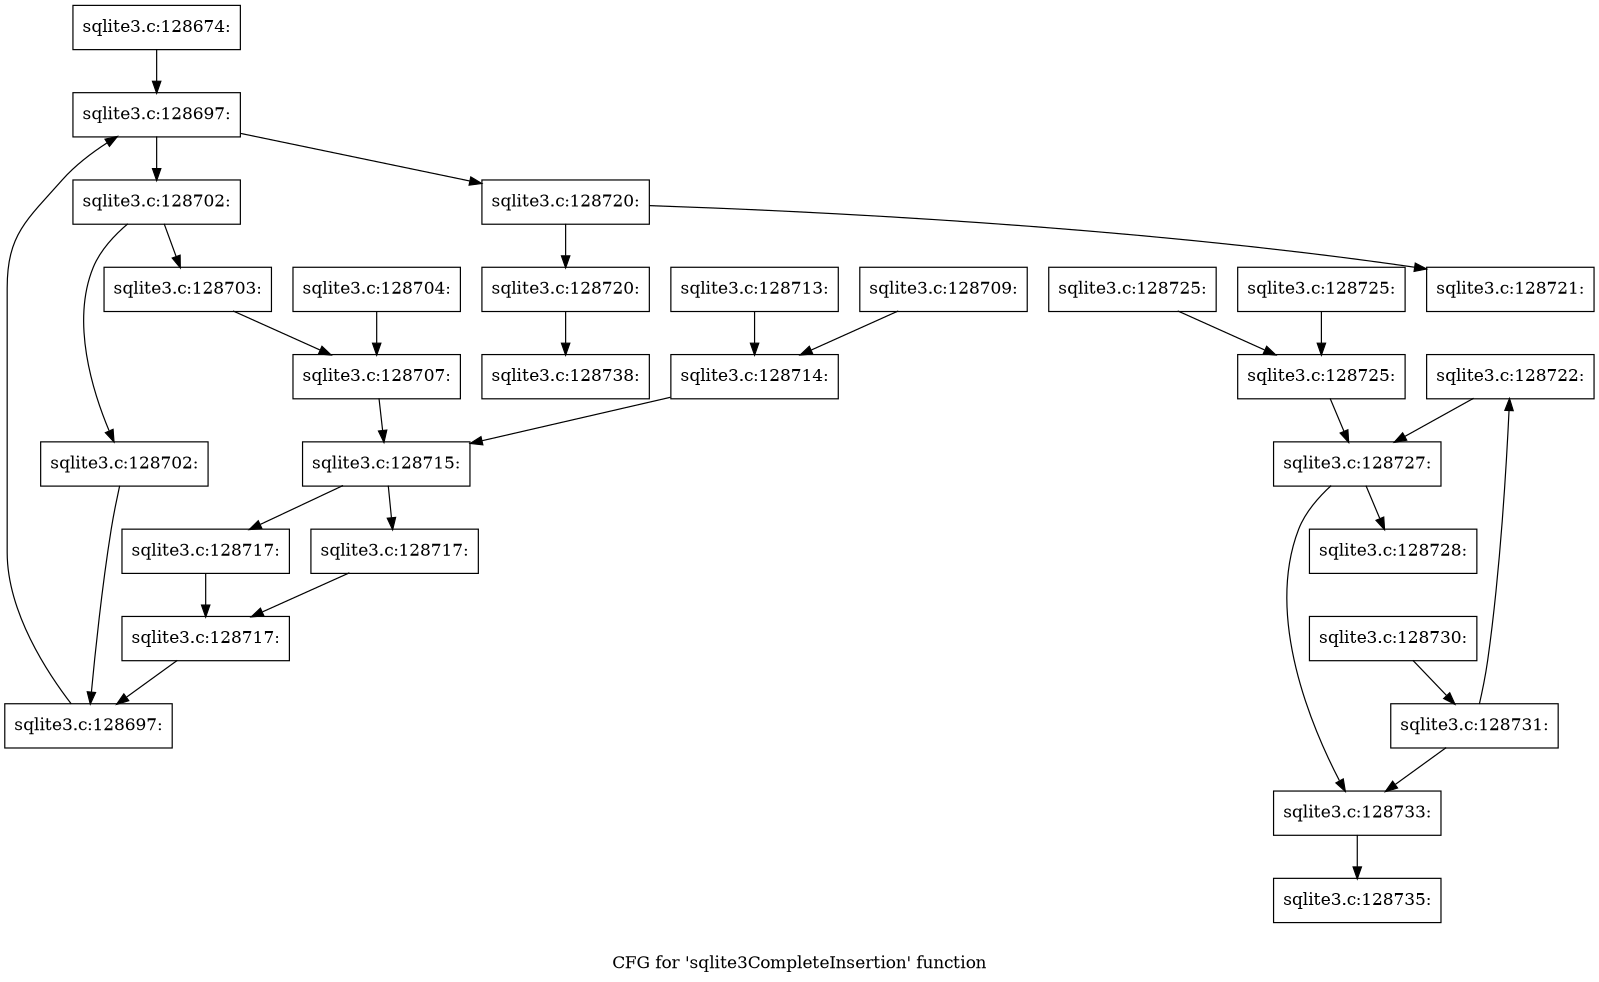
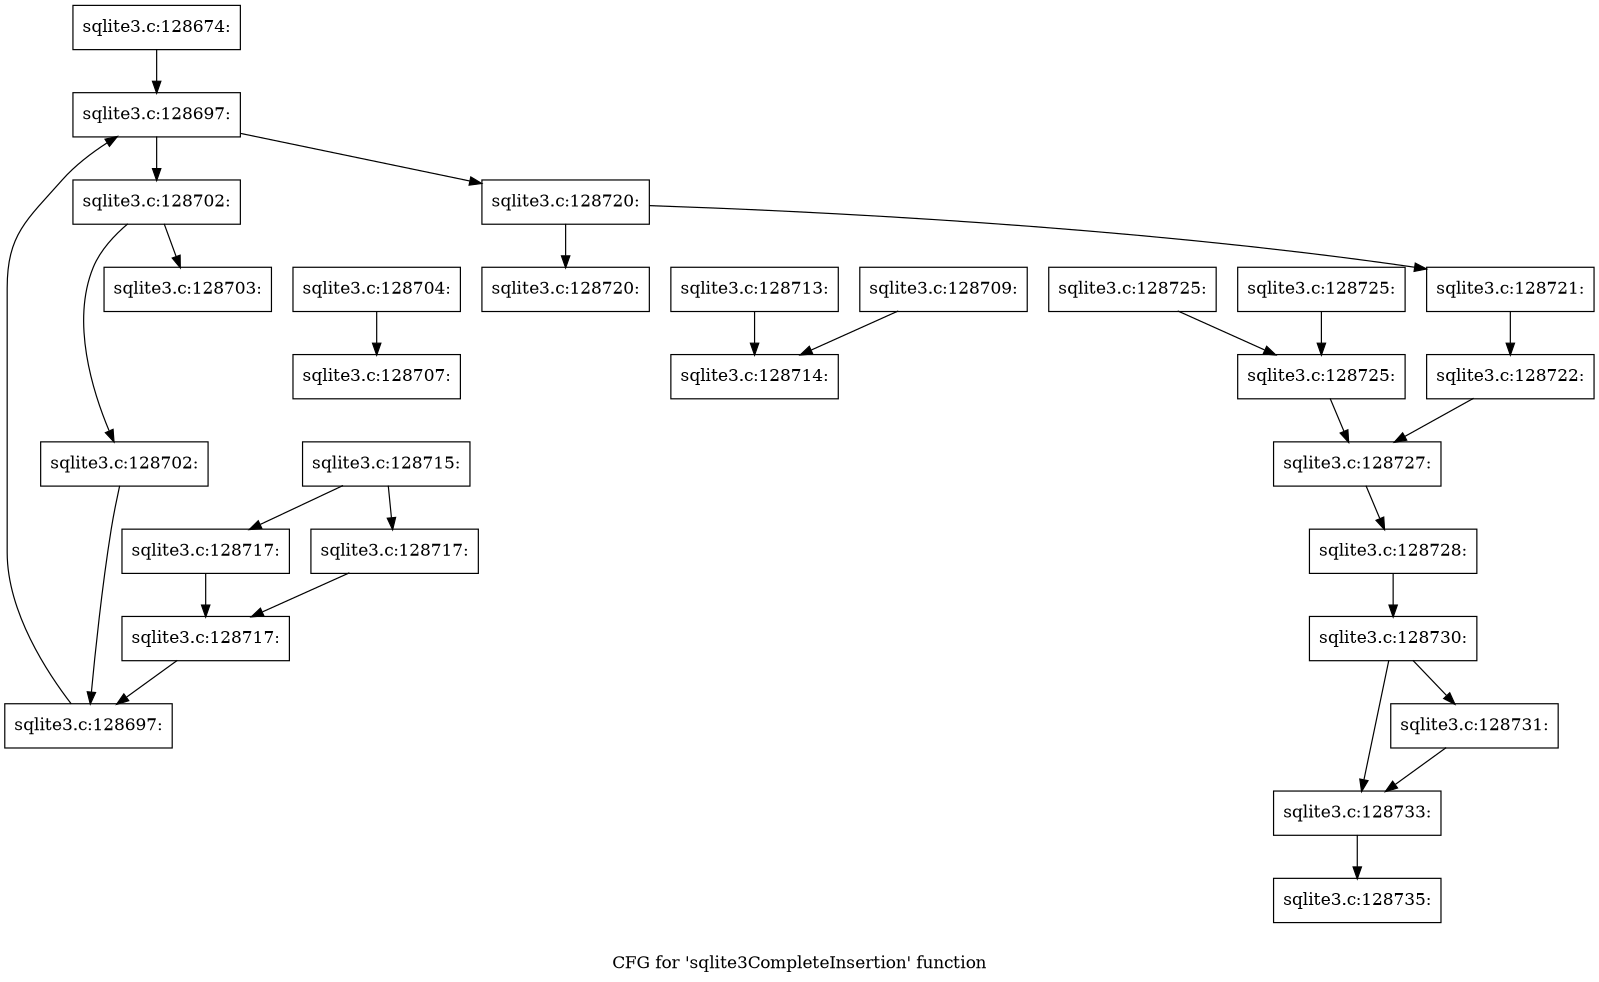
edge "sqlite3.c:128703:" -> "sqlite3.c:128707:": removed
node "sqlite3.c:128738:": removed
edge "sqlite3.c:128707:" -> "sqlite3.c:128715:": removed
edge "sqlite3.c:128714:" -> "sqlite3.c:128715:": removed
edge "sqlite3.c:128731:" -> "sqlite3.c:128722:": now "sqlite3.c:128721:" -> "sqlite3.c:128722:"
edge "sqlite3.c:128728:" -> "sqlite3.c:128730:": added
edge "sqlite3.c:128727:" -> "sqlite3.c:128733:": now "sqlite3.c:128730:" -> "sqlite3.c:128733:"
